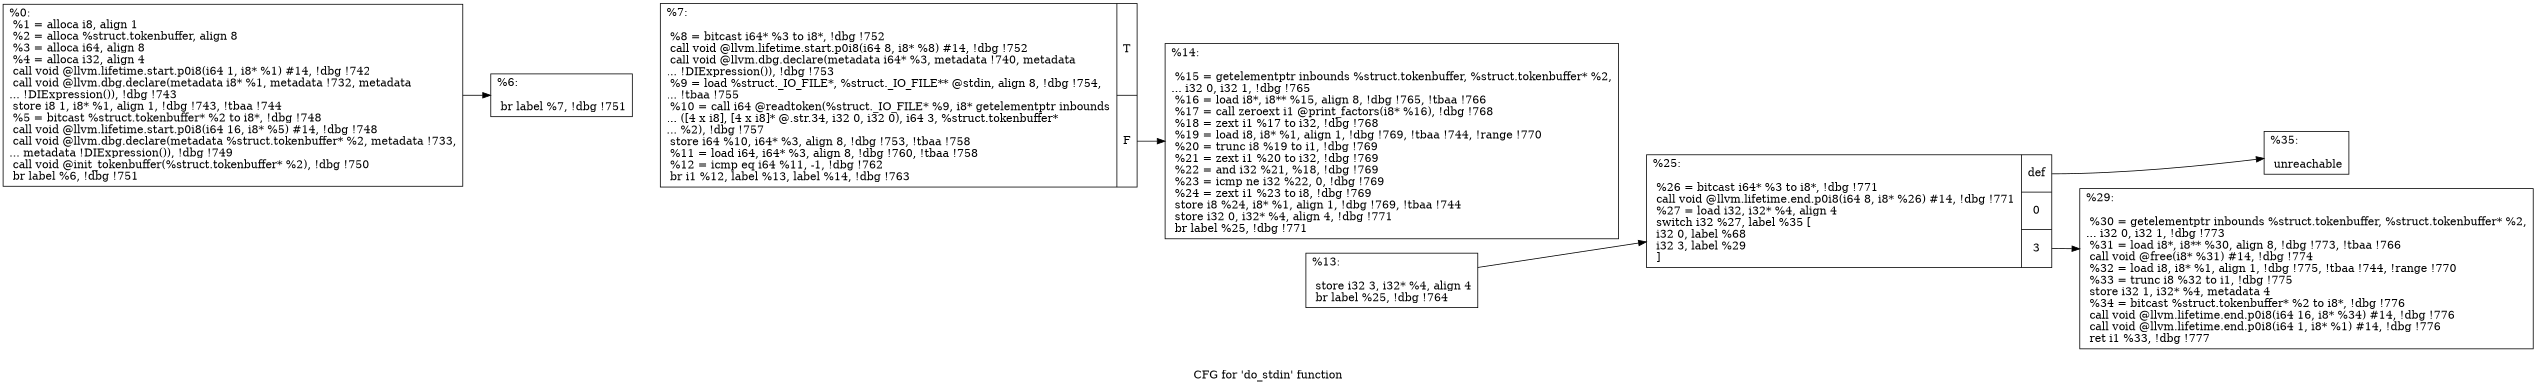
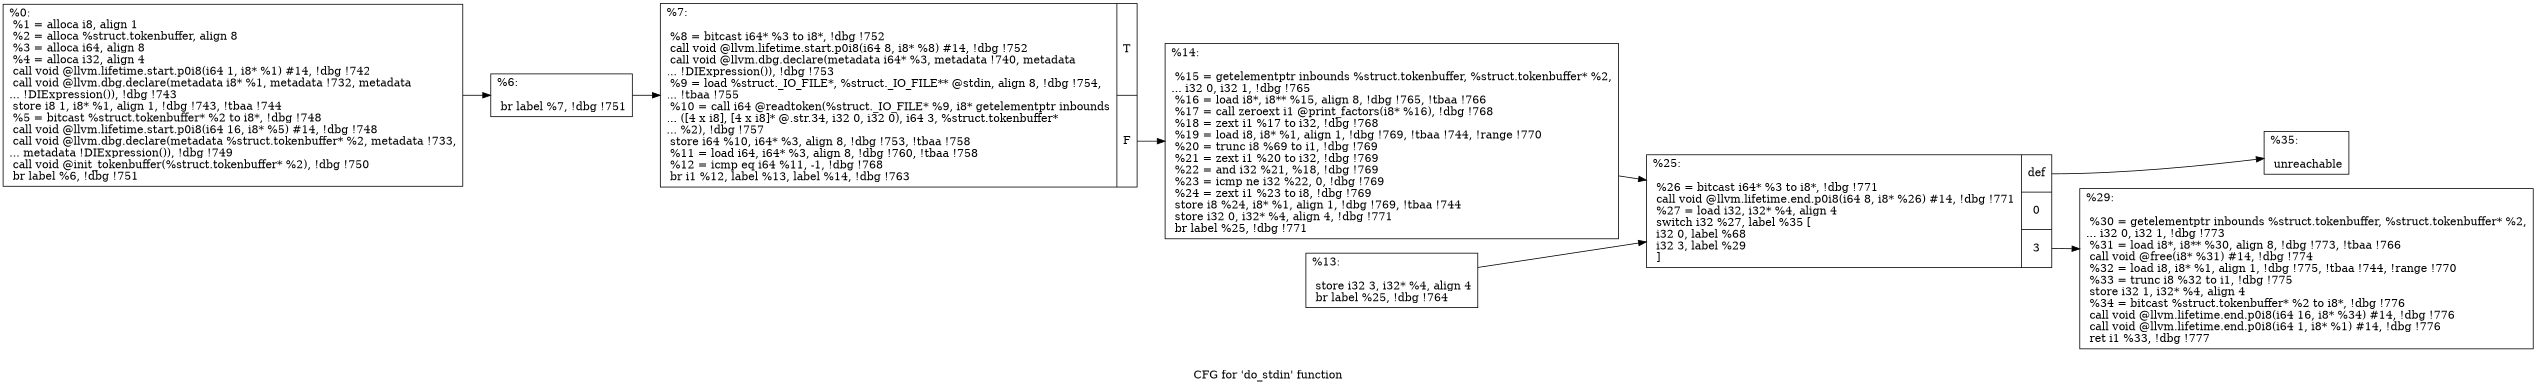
edge "%6:" -> "%7:": added
node "%14:": text "%20 = trunc i8 %19 to i1, !dbg !769" -> "%20 = trunc i8 %69 to i1, !dbg !769"
node "%7:": text "%12 = icmp eq i64 %11, -1, !dbg !762" -> "%12 = icmp eq i64 %11, -1, !dbg !768"
edge "%14:" -> "%25:": added
node "%29:": text "store i32 1, i32* %4, metadata 4" -> "store i32 1, i32* %4, align 4"
